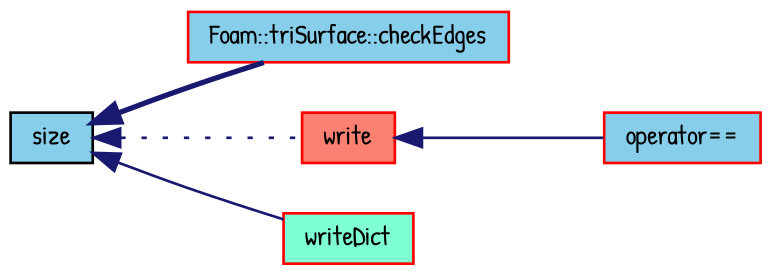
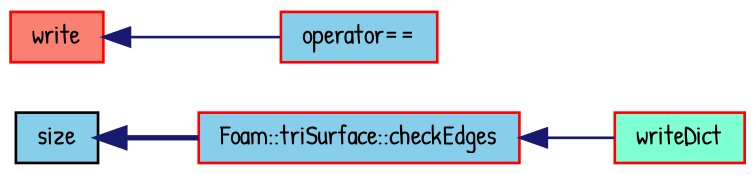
edge "write" -> "size": removed
edge "writeDict" -> "size": now "writeDict" -> "Foam::triSurface::checkEdges"
